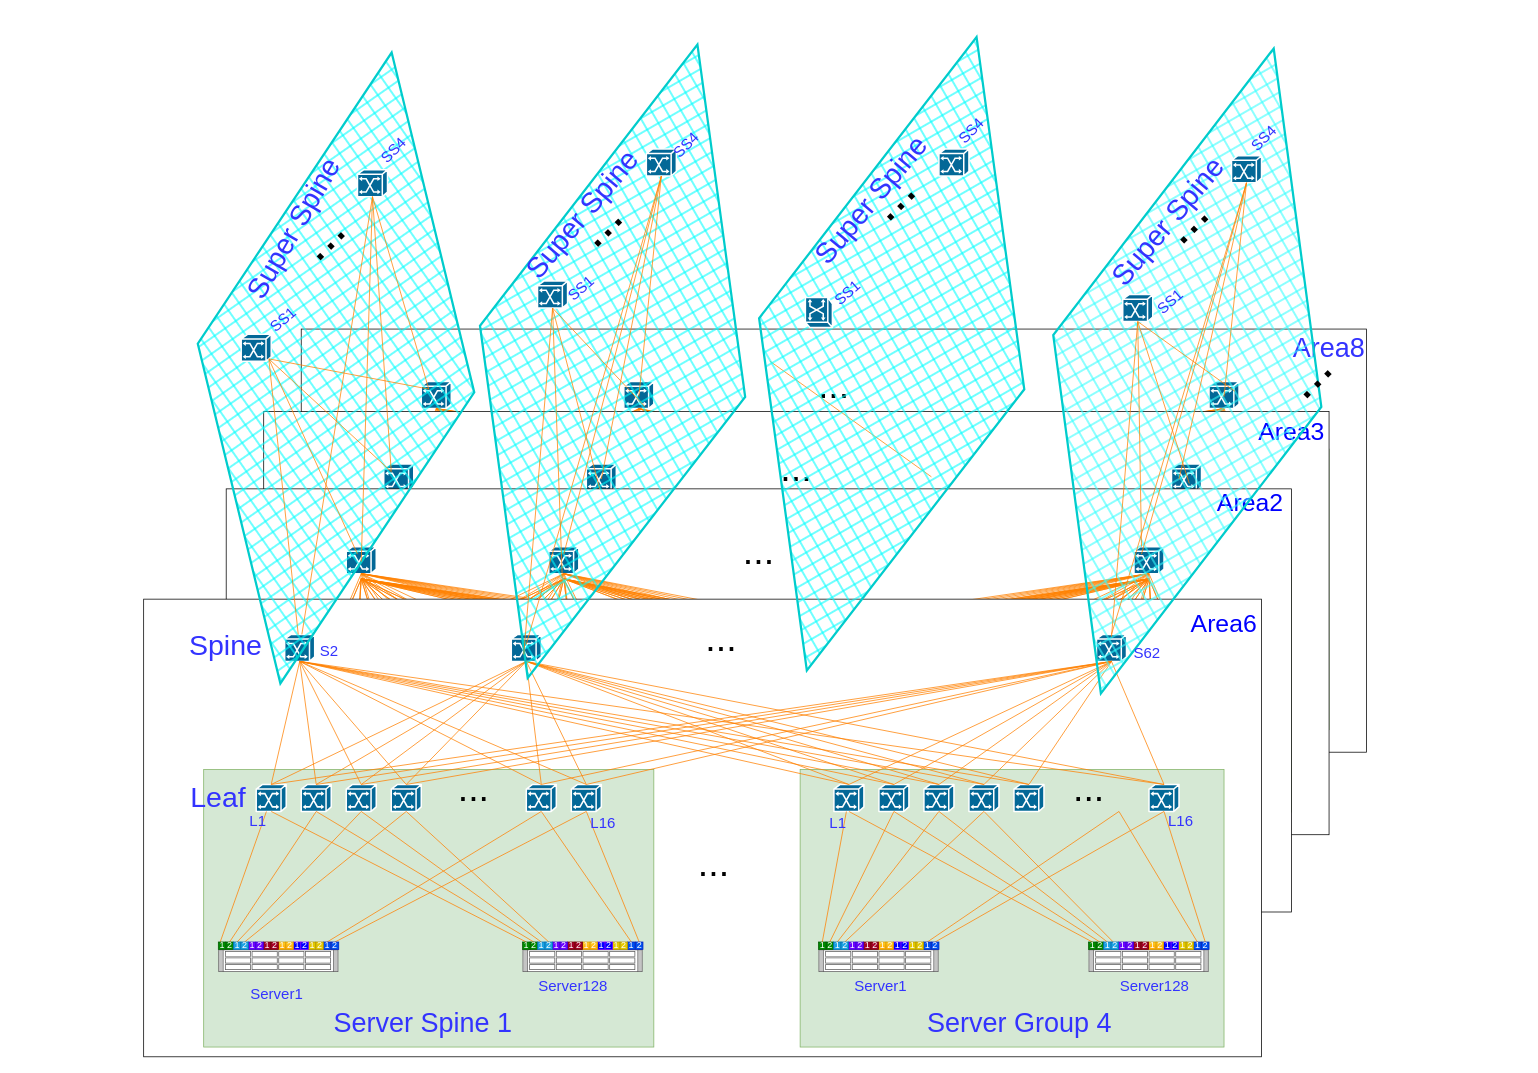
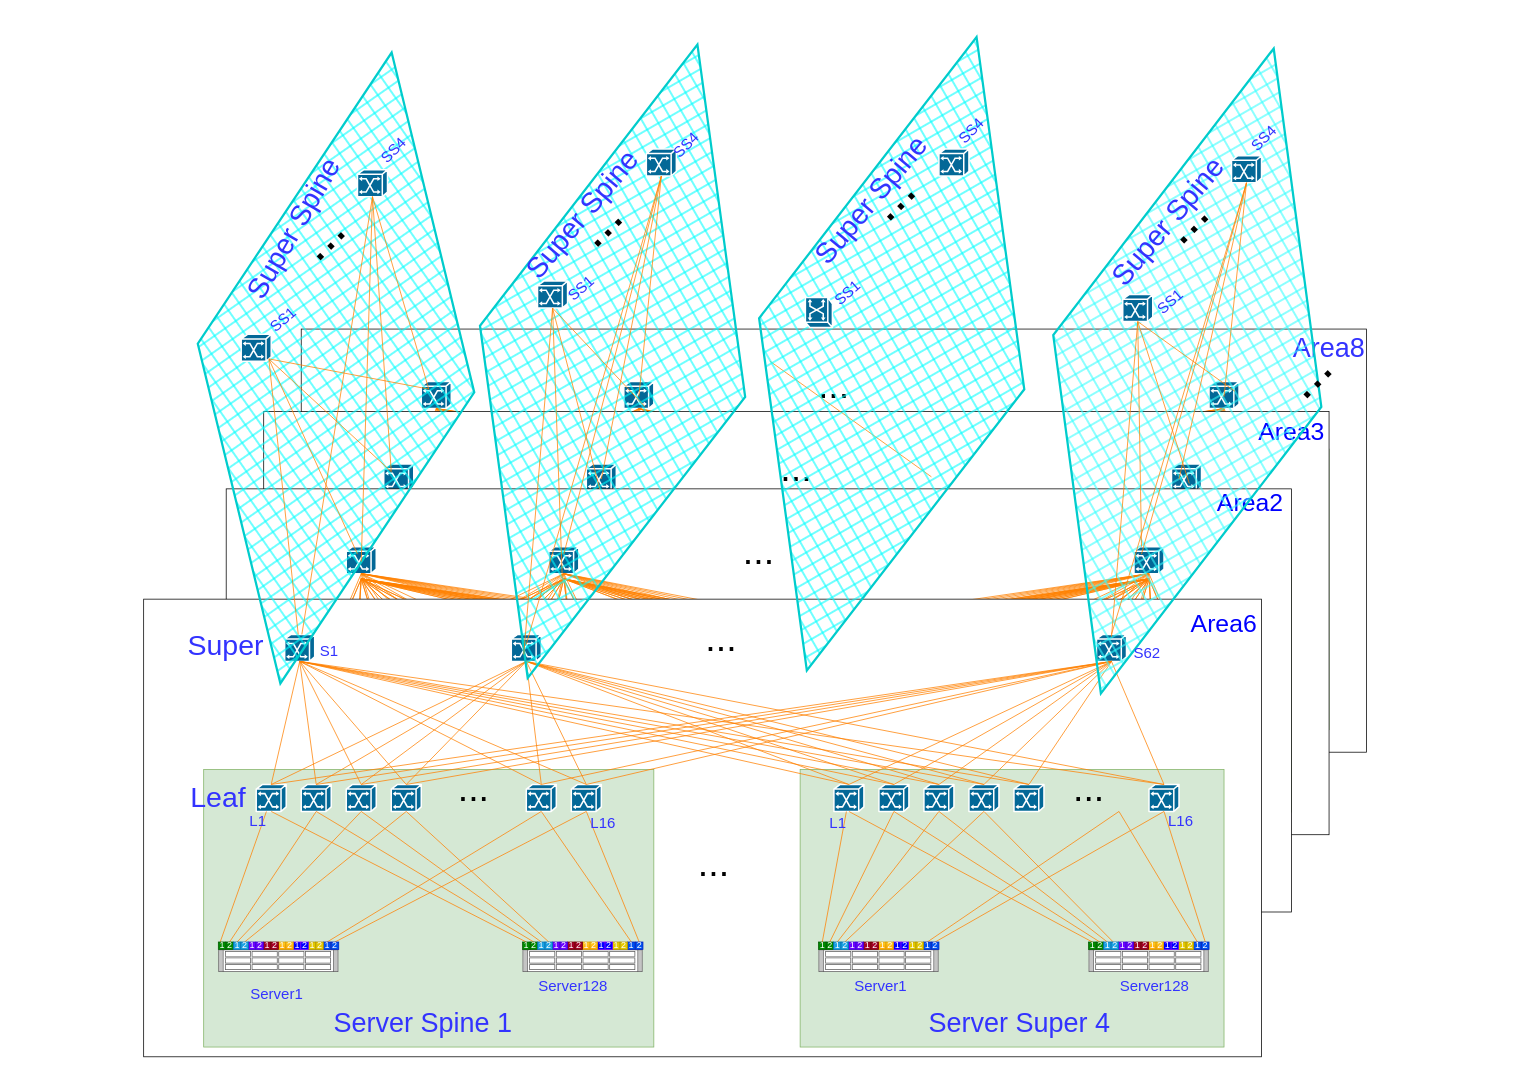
node "Spine": label "Spine" -> "Super"
node "S2": label "S2" -> "S1"
node "Server Group 4": label "Server Group 4" -> "Server Super 4"
